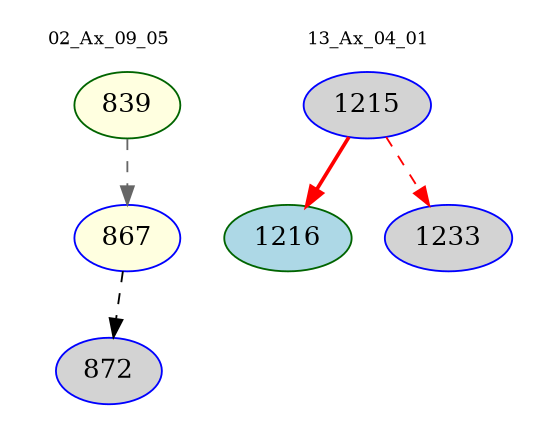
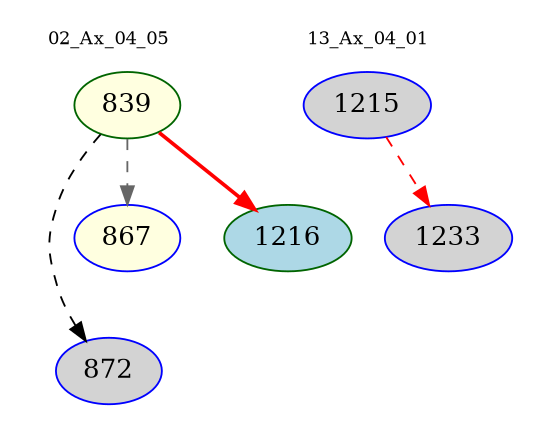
cluster "02_Ax_09_05": label "02_Ax_09_05" -> "02_Ax_04_05"
edge "1215" -> "1216": now "839" -> "1216"
edge "867" -> "872": now "839" -> "872"
